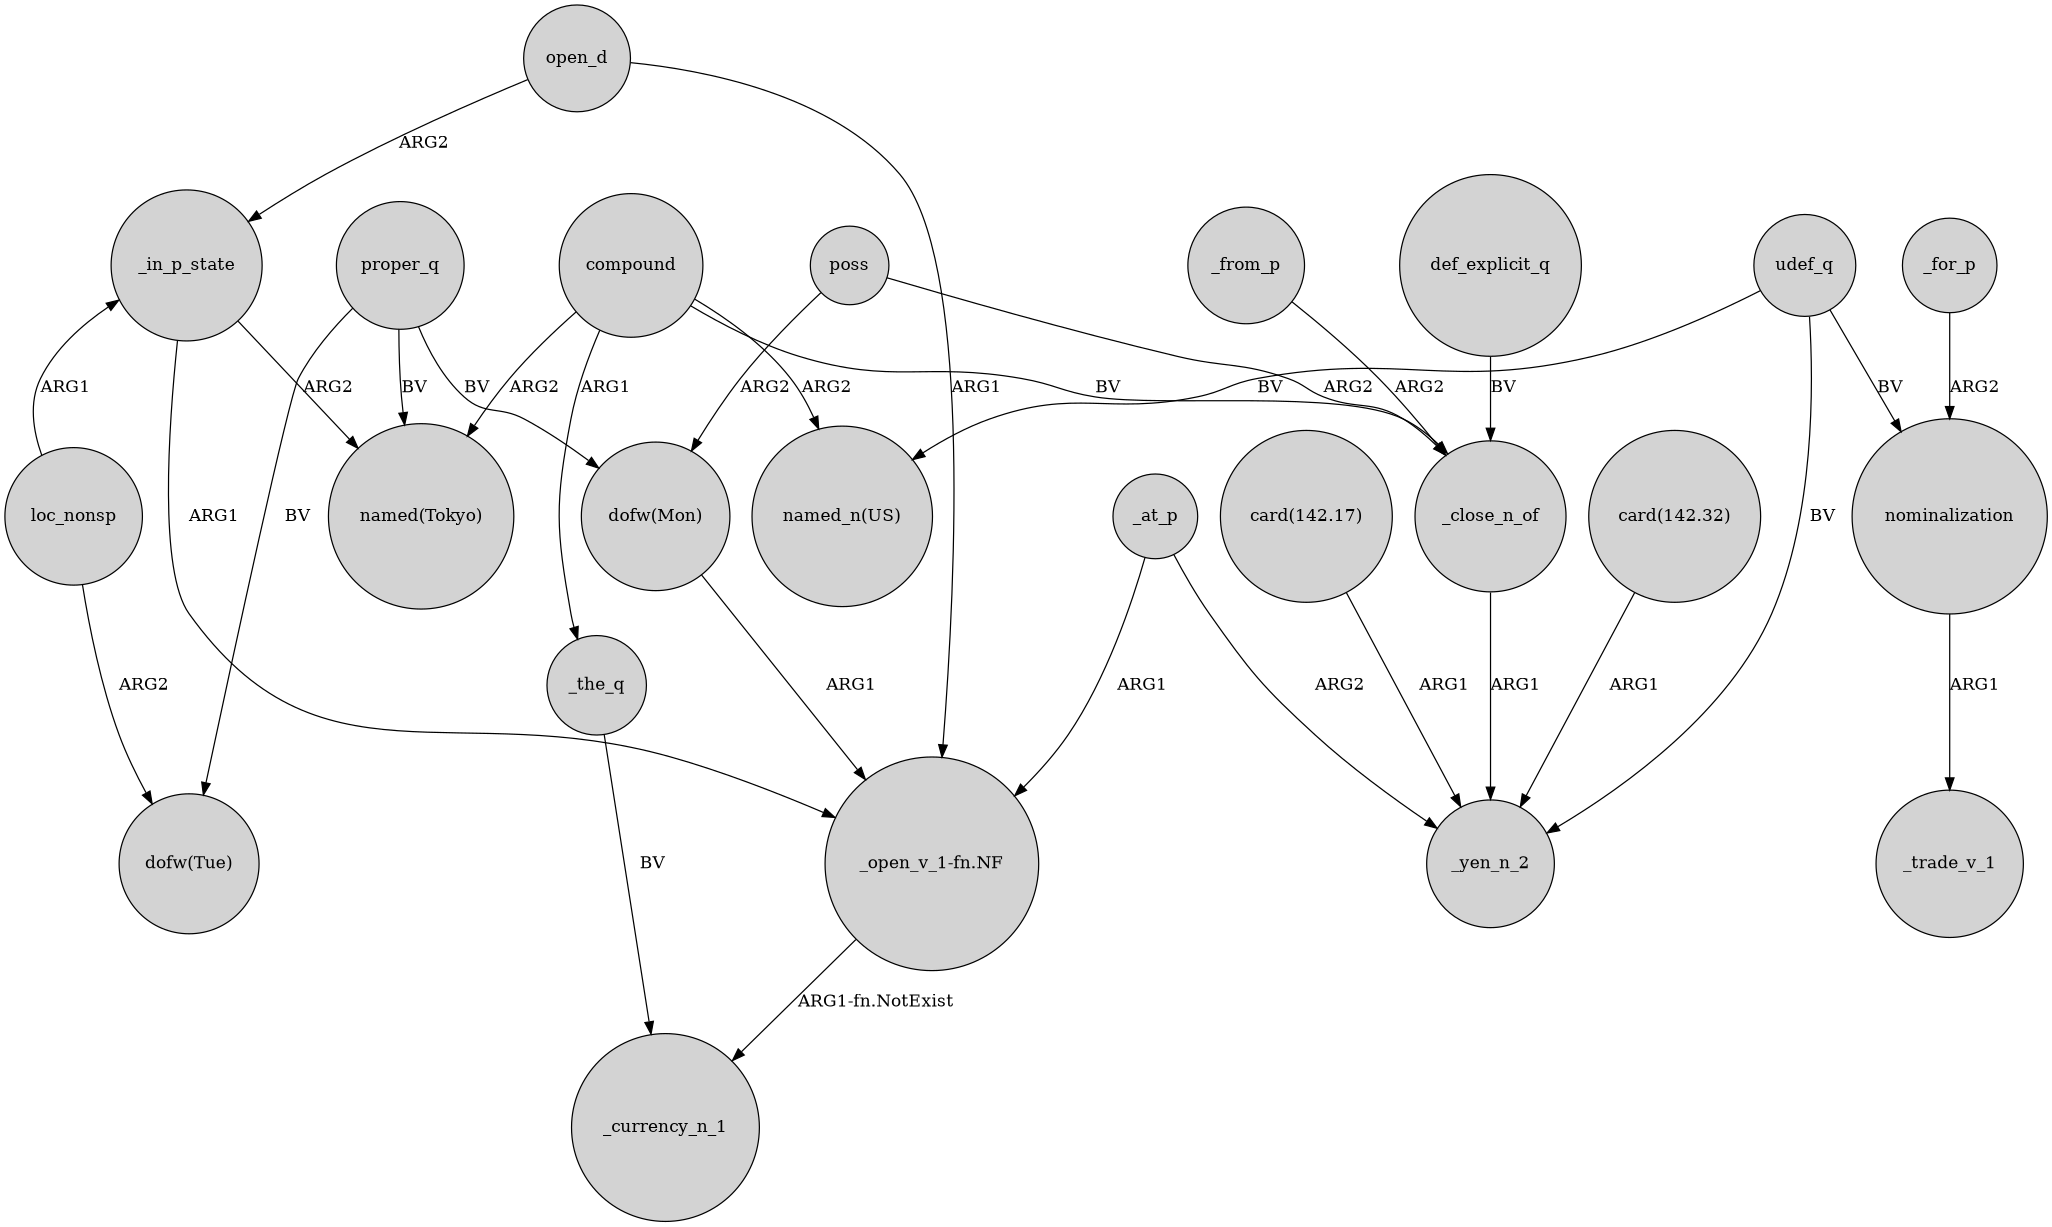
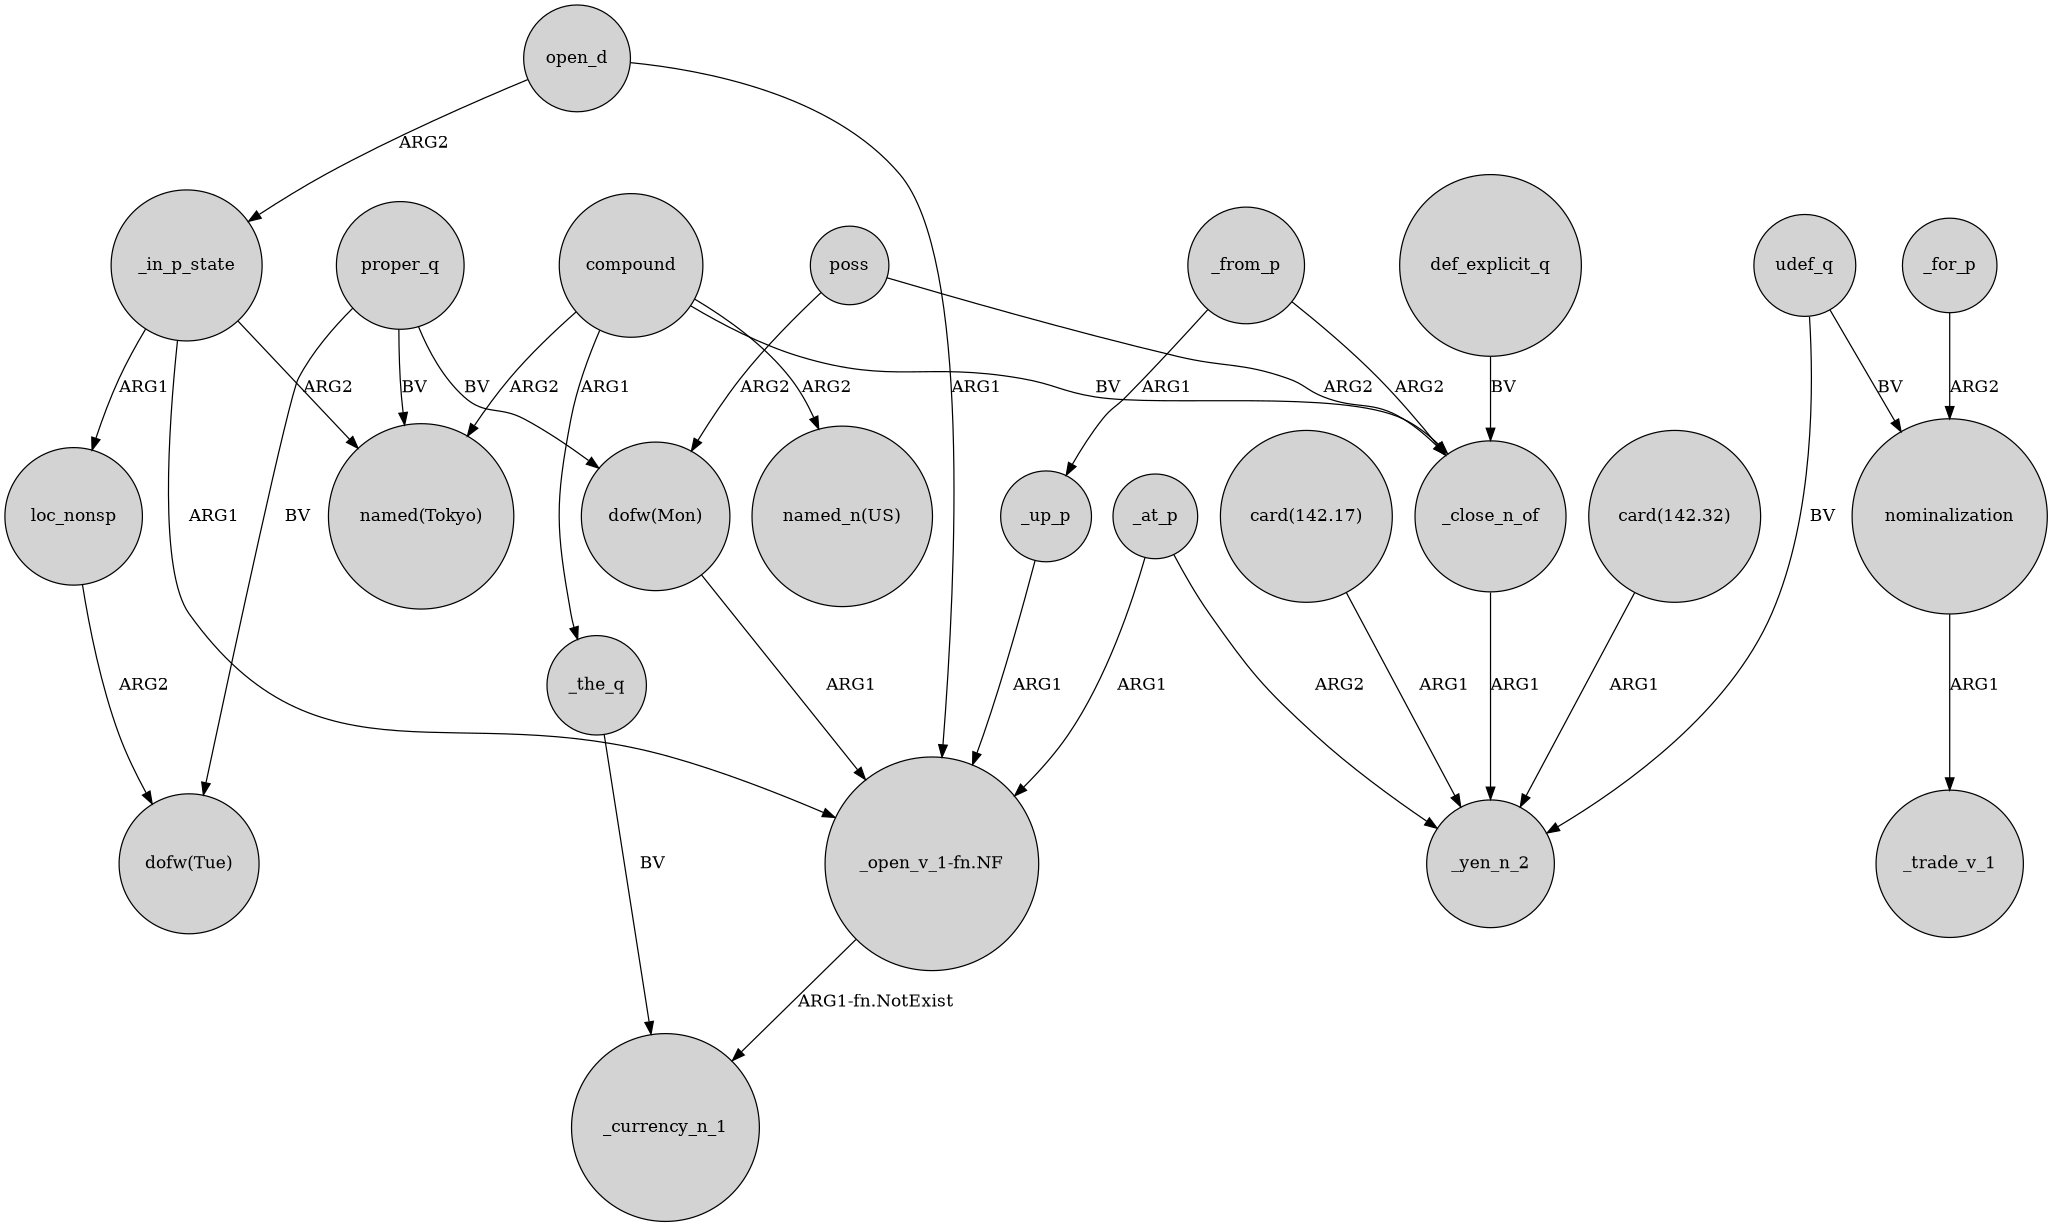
edge "loc_nonsp" -> "_in_p_state": reversed
edge "udef_q" -> "named_n(US)": removed, label "BV"
node "_up_p": added
